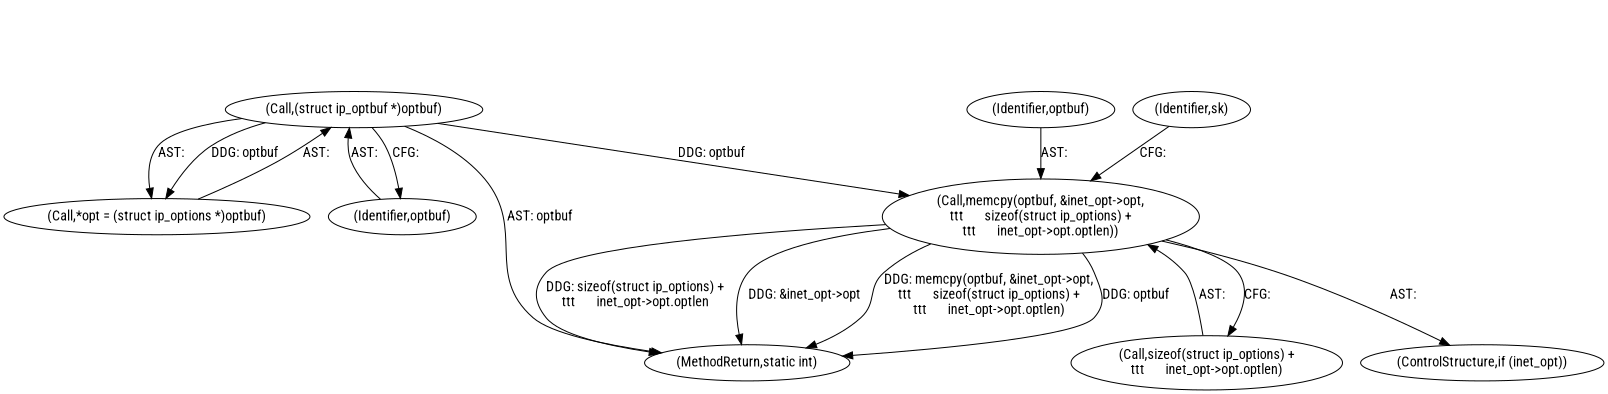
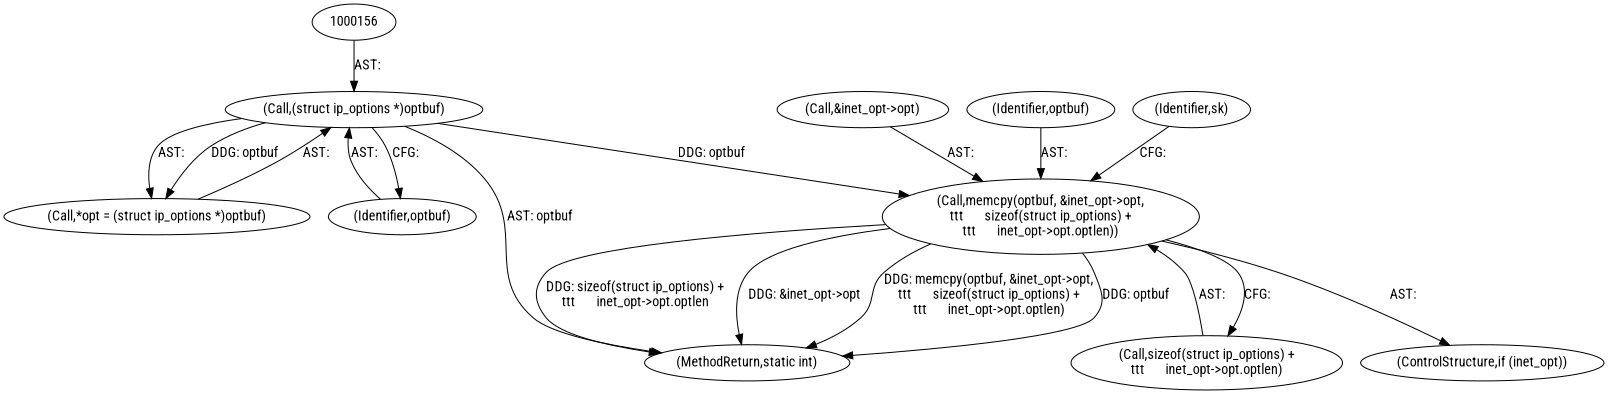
node "1000156": added
node "(Call,(struct ip_optbuf *)optbuf)": label "(Call,(struct ip_optbuf *)optbuf)" -> "(Call,(struct ip_options *)optbuf)"
node "(Call,&inet_opt->opt)": added
